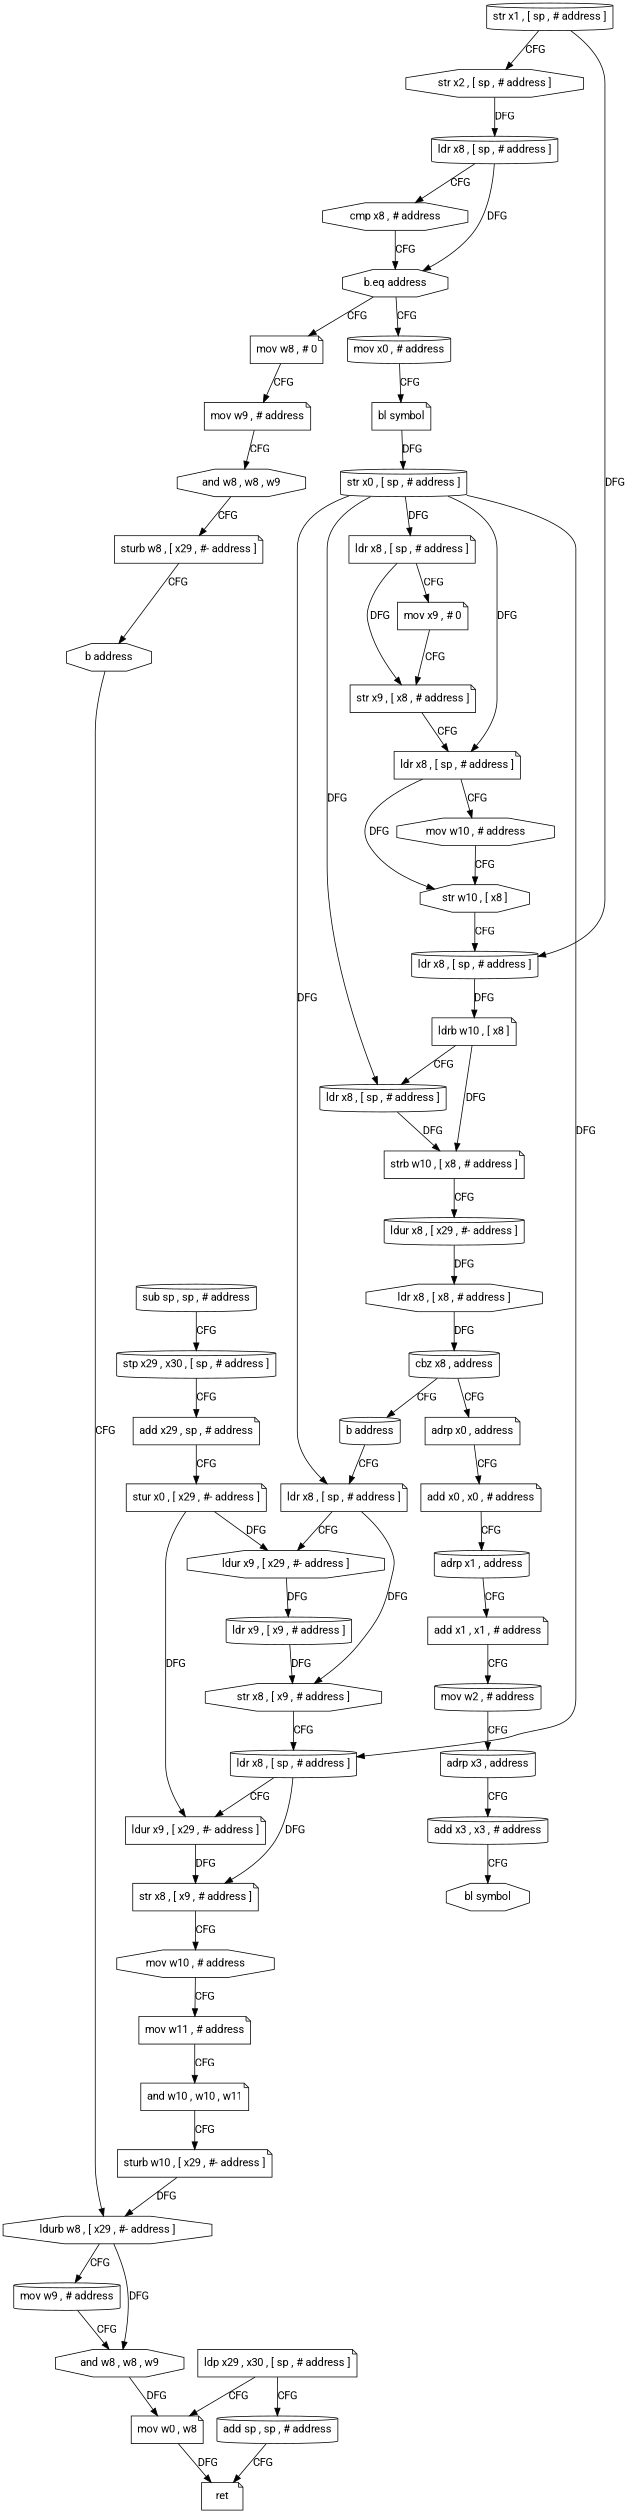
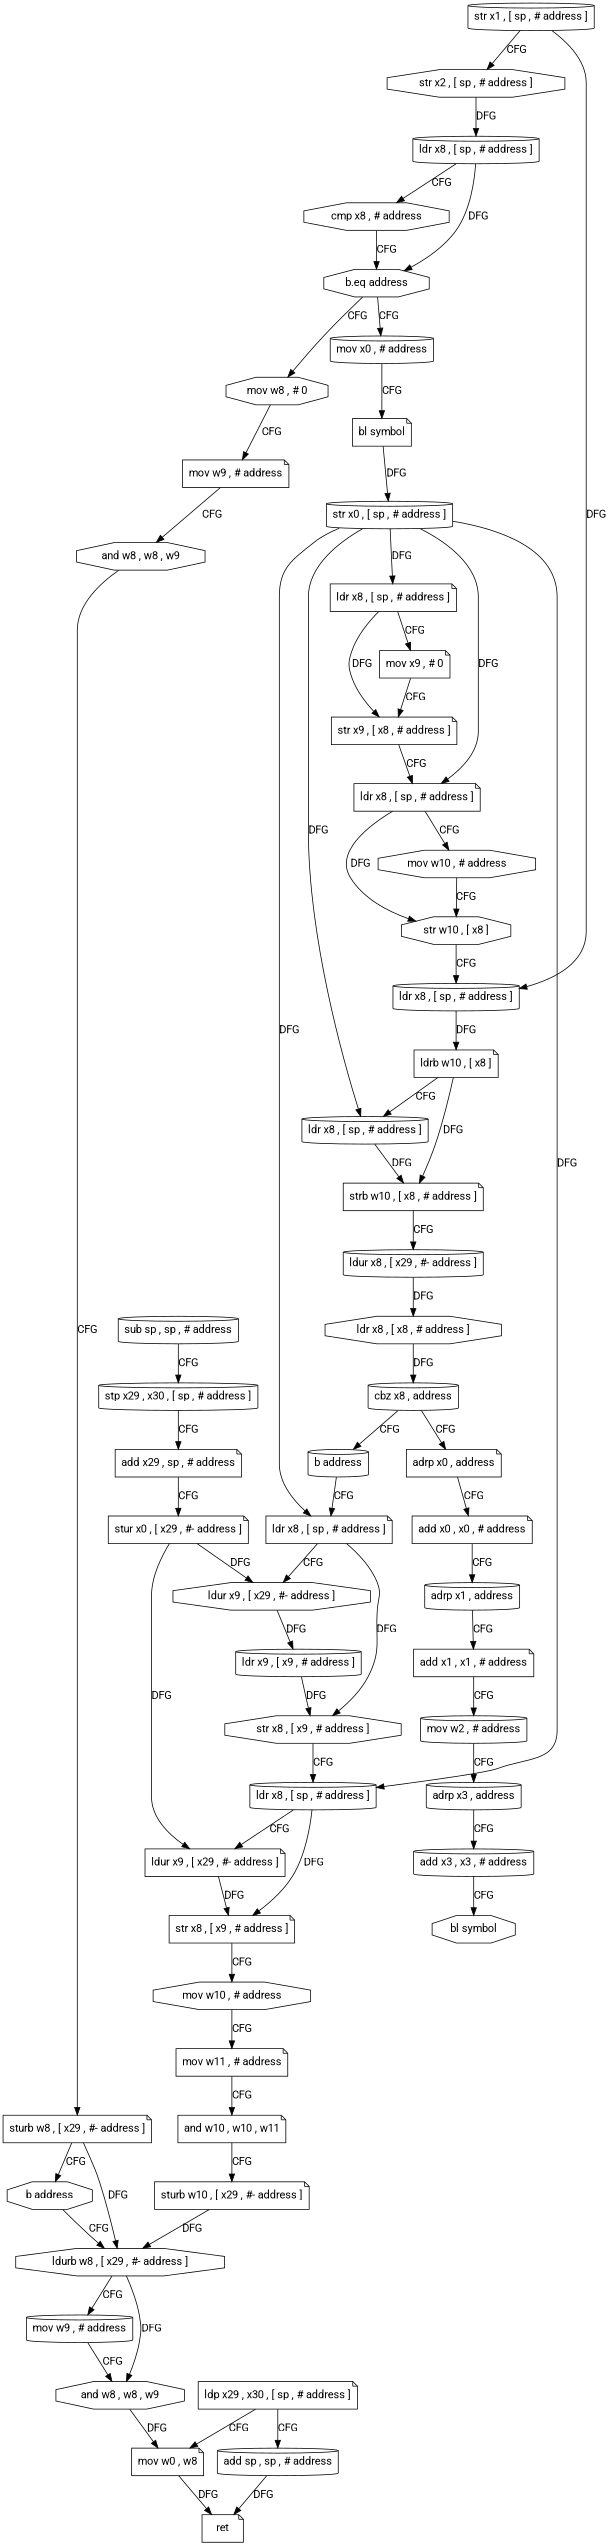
node "mov w8 , # 0": shape note -> octagon
edge "sturb w8 , [ x29 , #- address ]" -> "ldurb w8 , [ x29 , #- address ]": added, label "DFG"
edge "add sp , sp , # address" -> "ret": label "CFG" -> "DFG"
